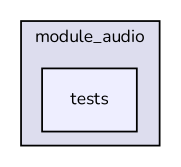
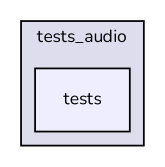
cluster "module_audio": label "module_audio" -> "tests_audio"
